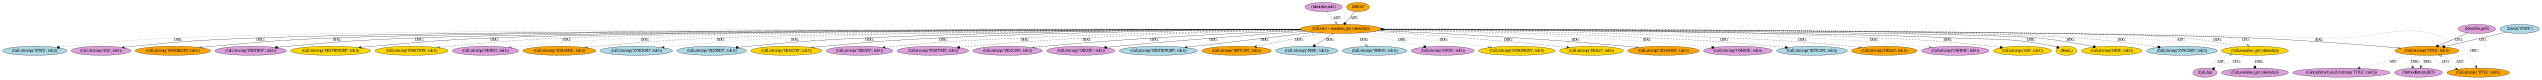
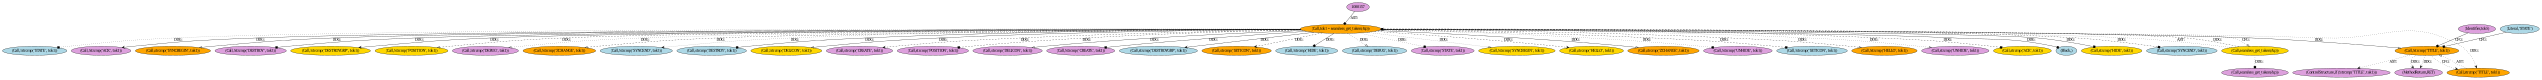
node "(Identifier,tok1)": removed
node "1000137": fillcolor orange -> plum
node "(Identifier,get5)": label "(Identifier,get5)" -> "(Identifier,tok5)"
node "(Block,)": fillcolor gold -> lightblue
node "(Call,&p)": removed
